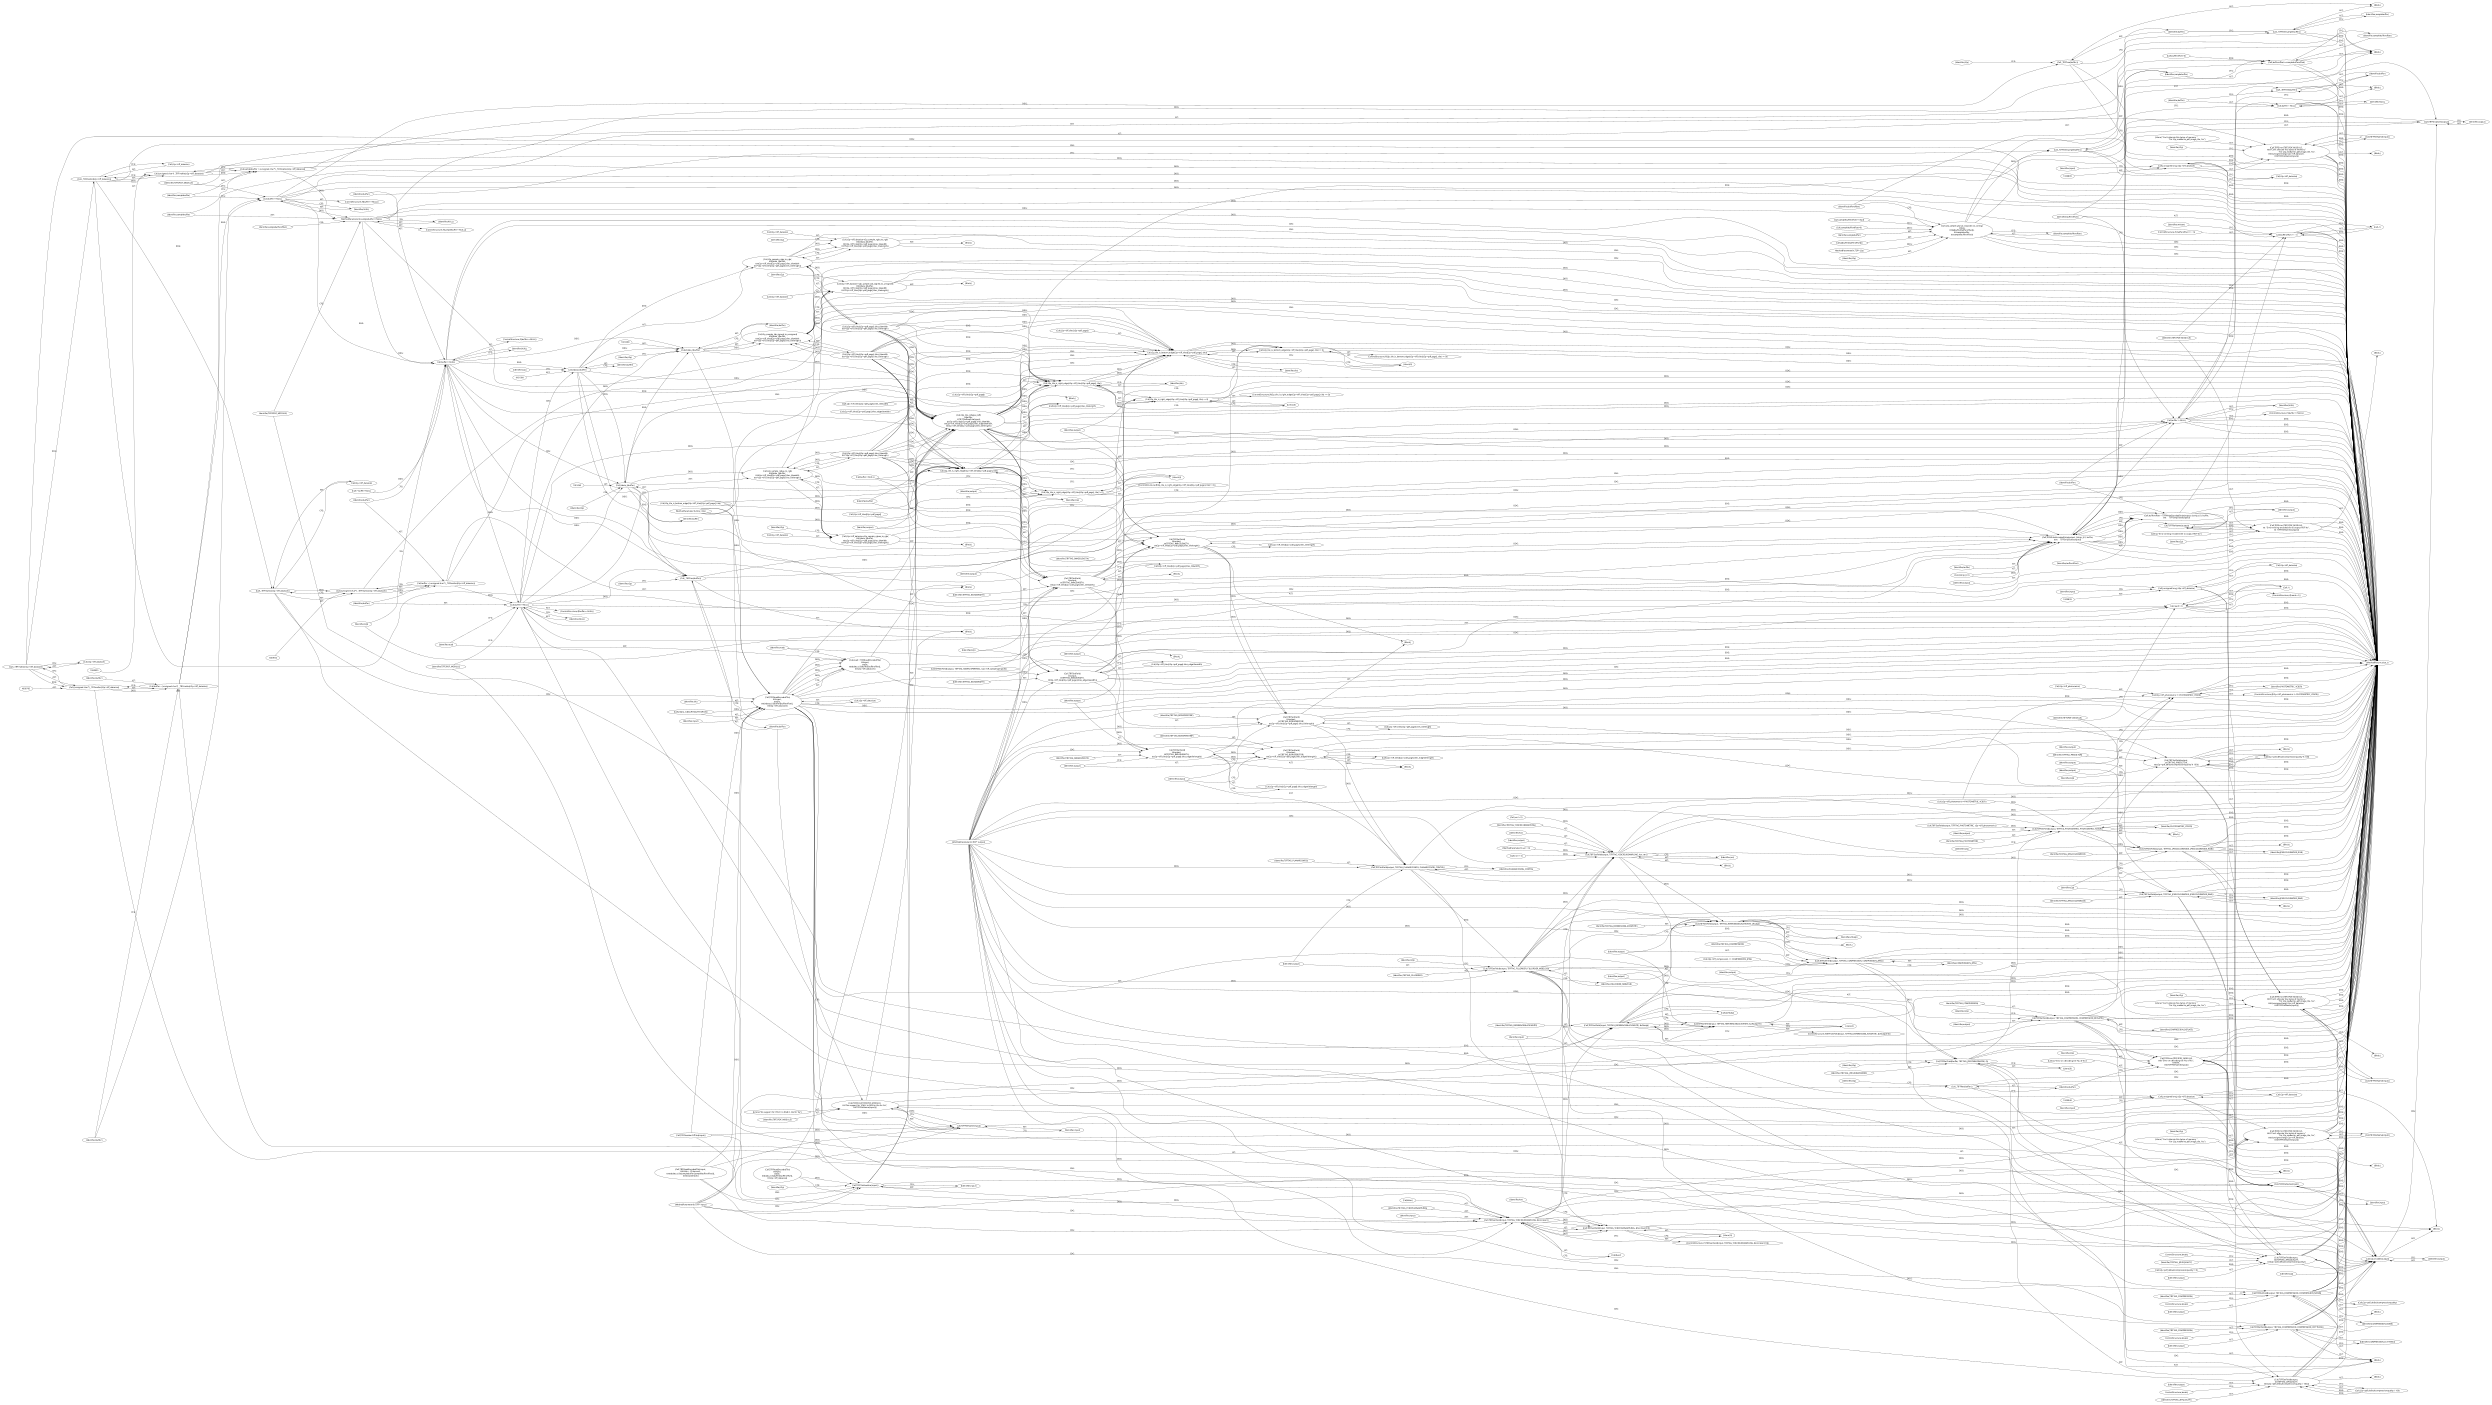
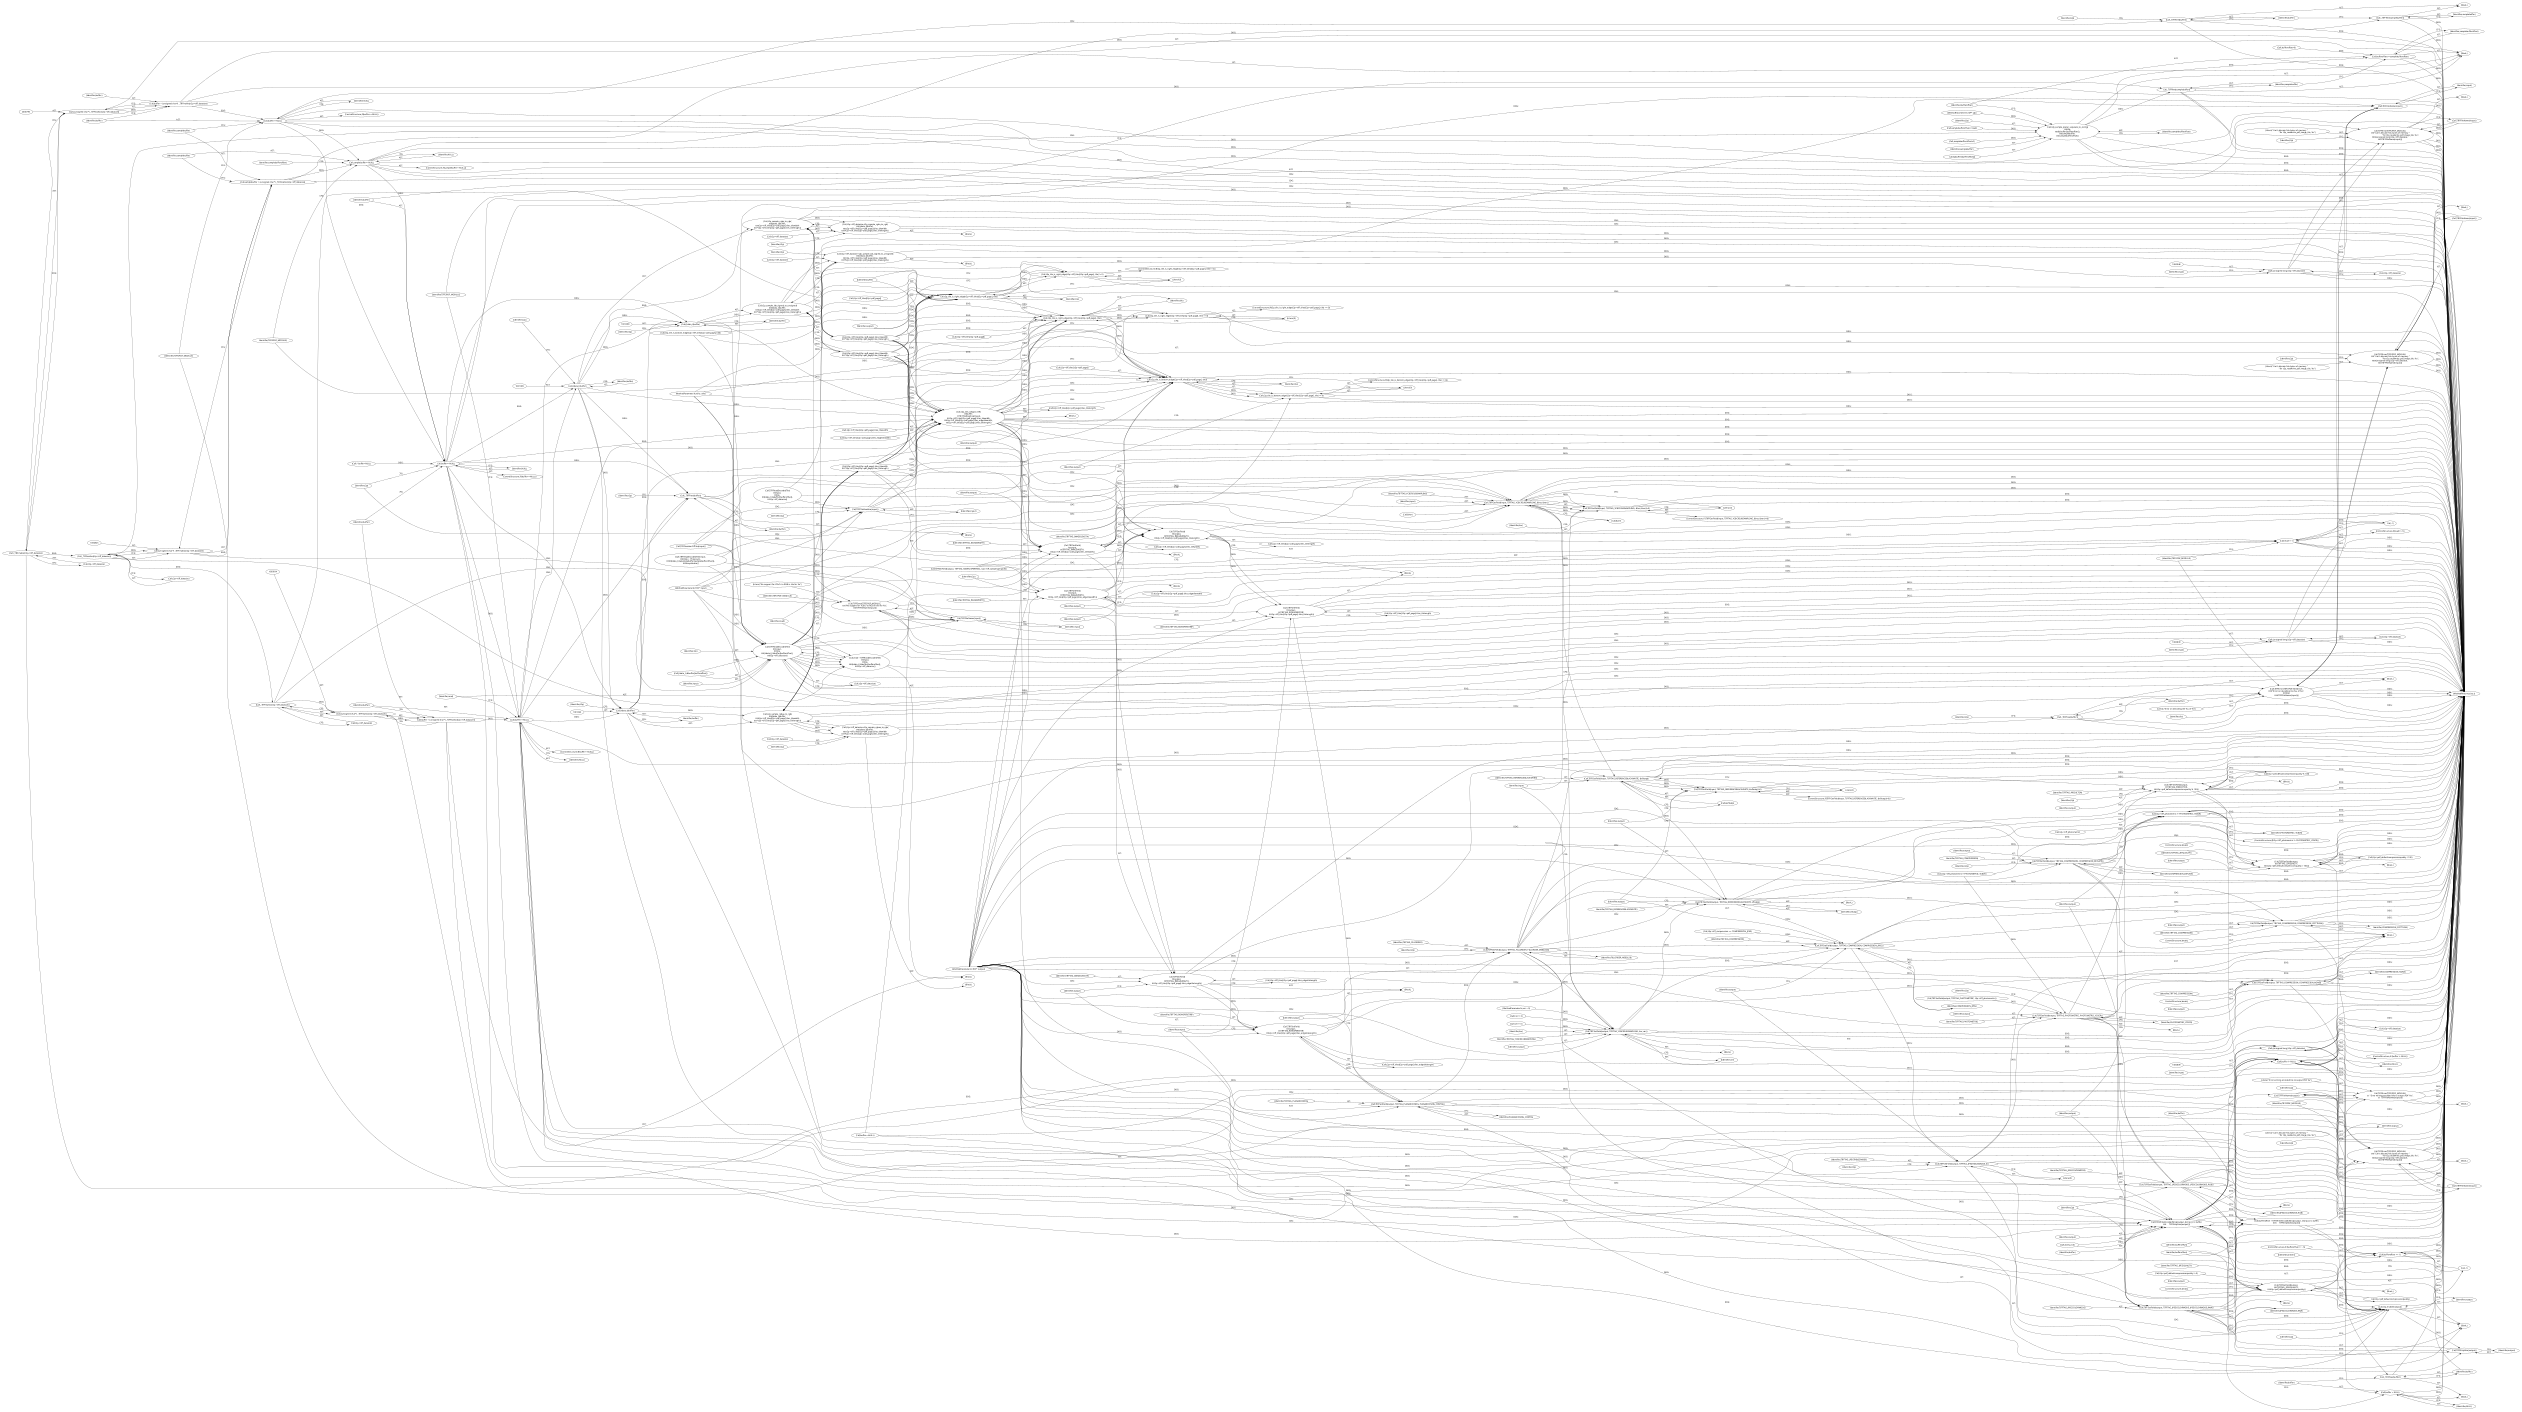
node "(MethodParameterIn,samplebuffer==NULL)": label "(MethodParameterIn,samplebuffer==NULL)" -> "(Call,samplebuffer==NULL)"
edge "(Call,t2p_enable(output))" -> "(MethodReturn,tsize_t)": added, label "DDG:"
node "(Call,TIFFSetField(buffer, TIFFTAG_JPEGTABLESMODE, 0))": label "(Call,TIFFSetField(buffer, TIFFTAG_JPEGTABLESMODE, 0))" -> "(Call,TIFFSetField(output, TIFFTAG_JPEGTABLESMODE, 0))"
